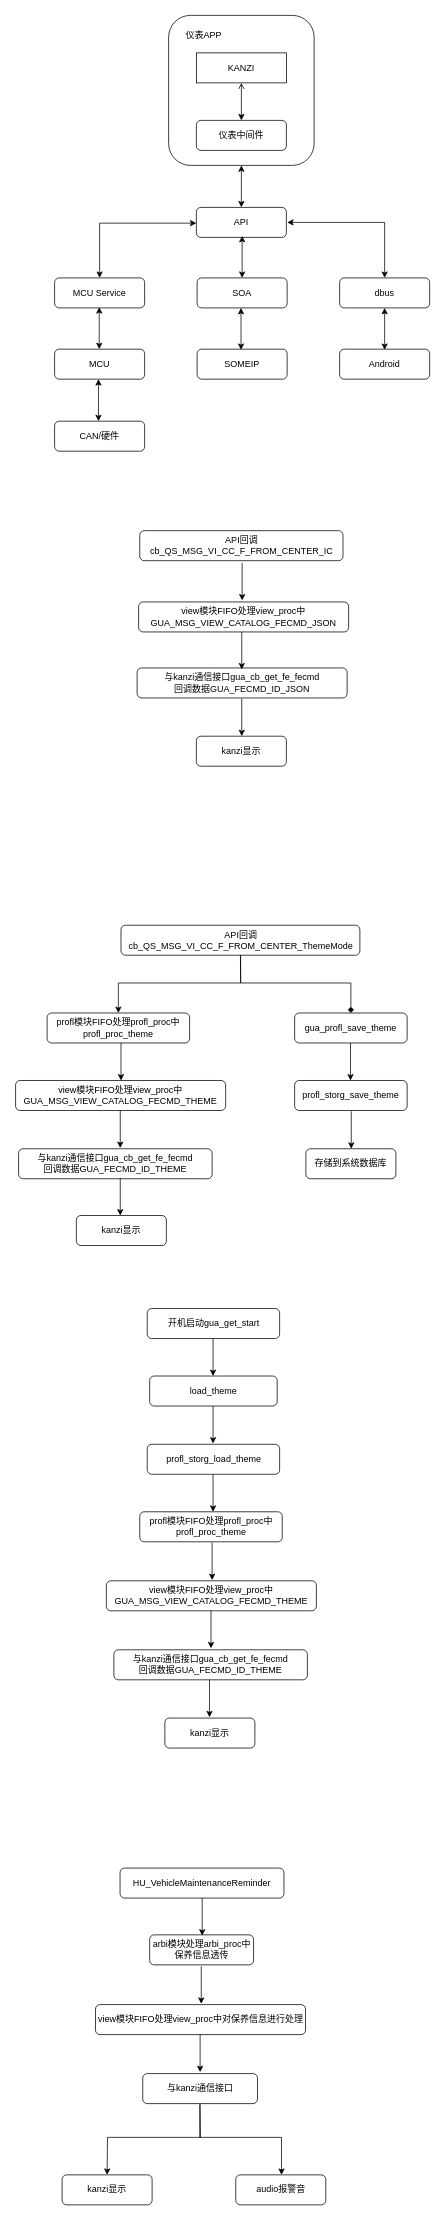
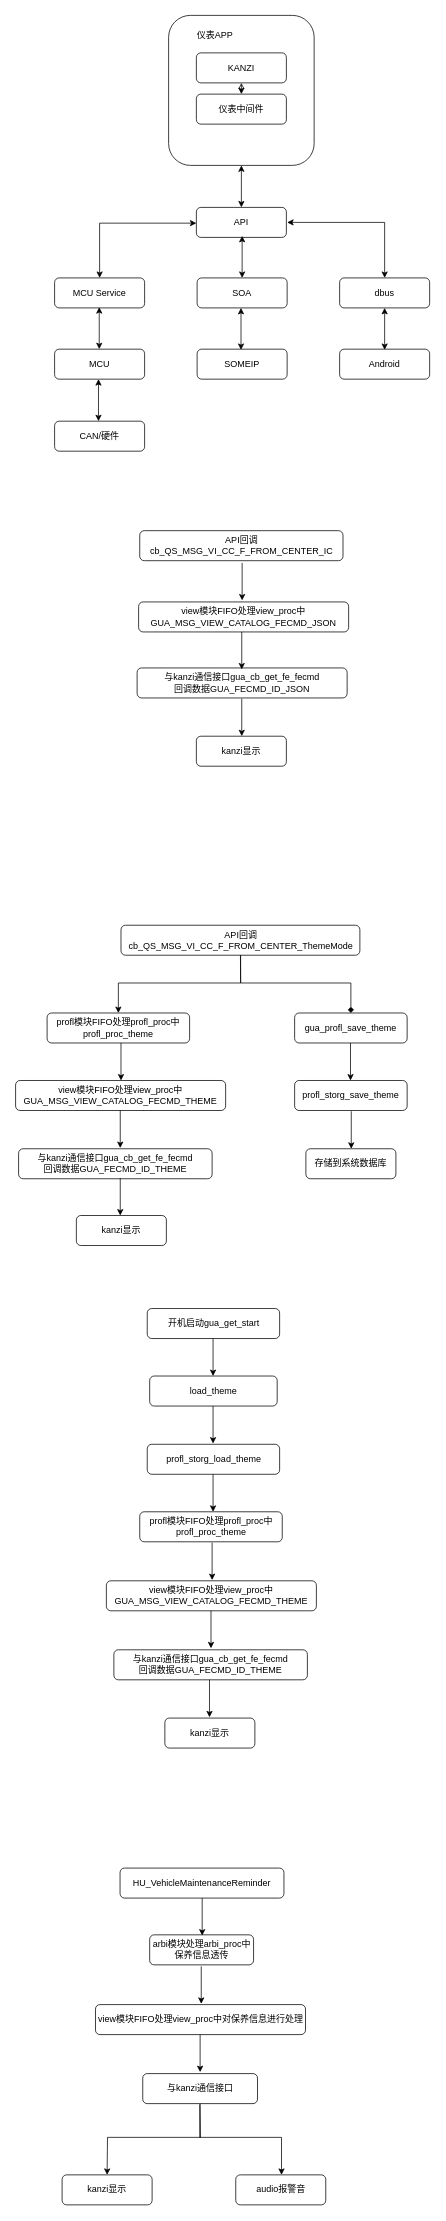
node "仪表APP": moved (204, 36) -> (215, 36)
node "KANZI": shape rectangle -> rounded rectangle
node "仪表中间件": moved (241, 135) -> (241, 109)
